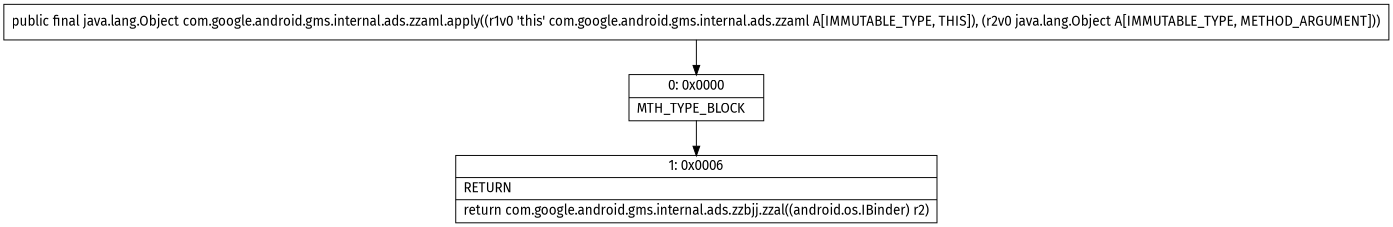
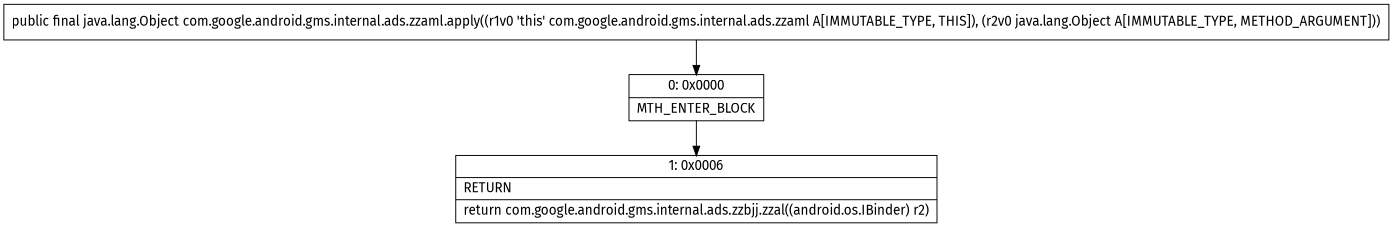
node "0: 0x0000": text "MTH_TYPE_BLOCK" -> "MTH_ENTER_BLOCK"
